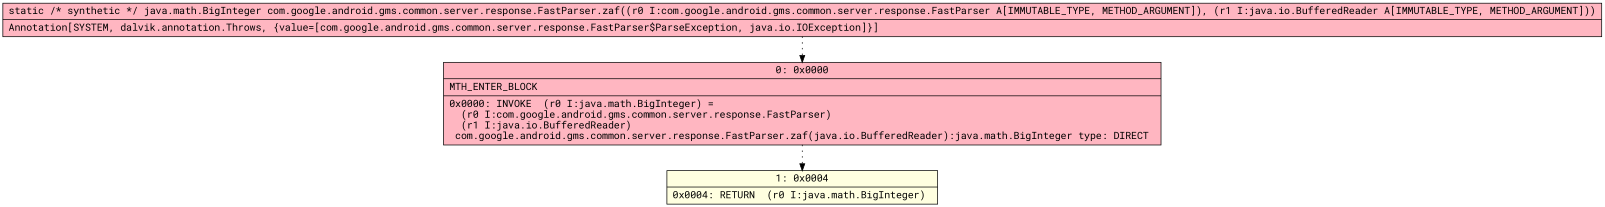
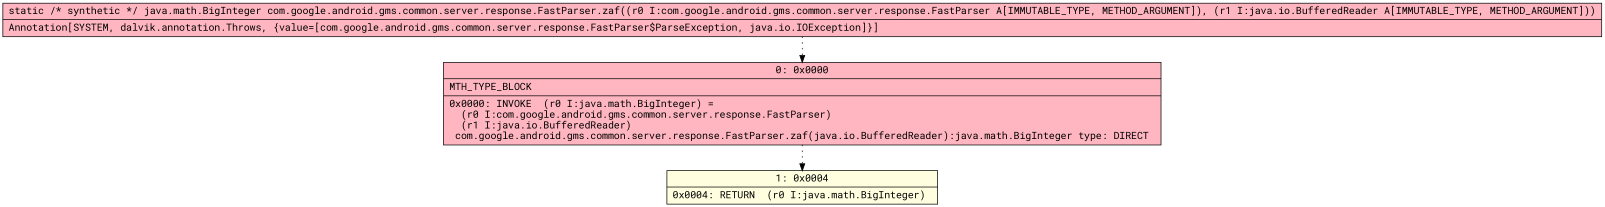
node "0: 0x0000": text "MTH_ENTER_BLOCK" -> "MTH_TYPE_BLOCK"
